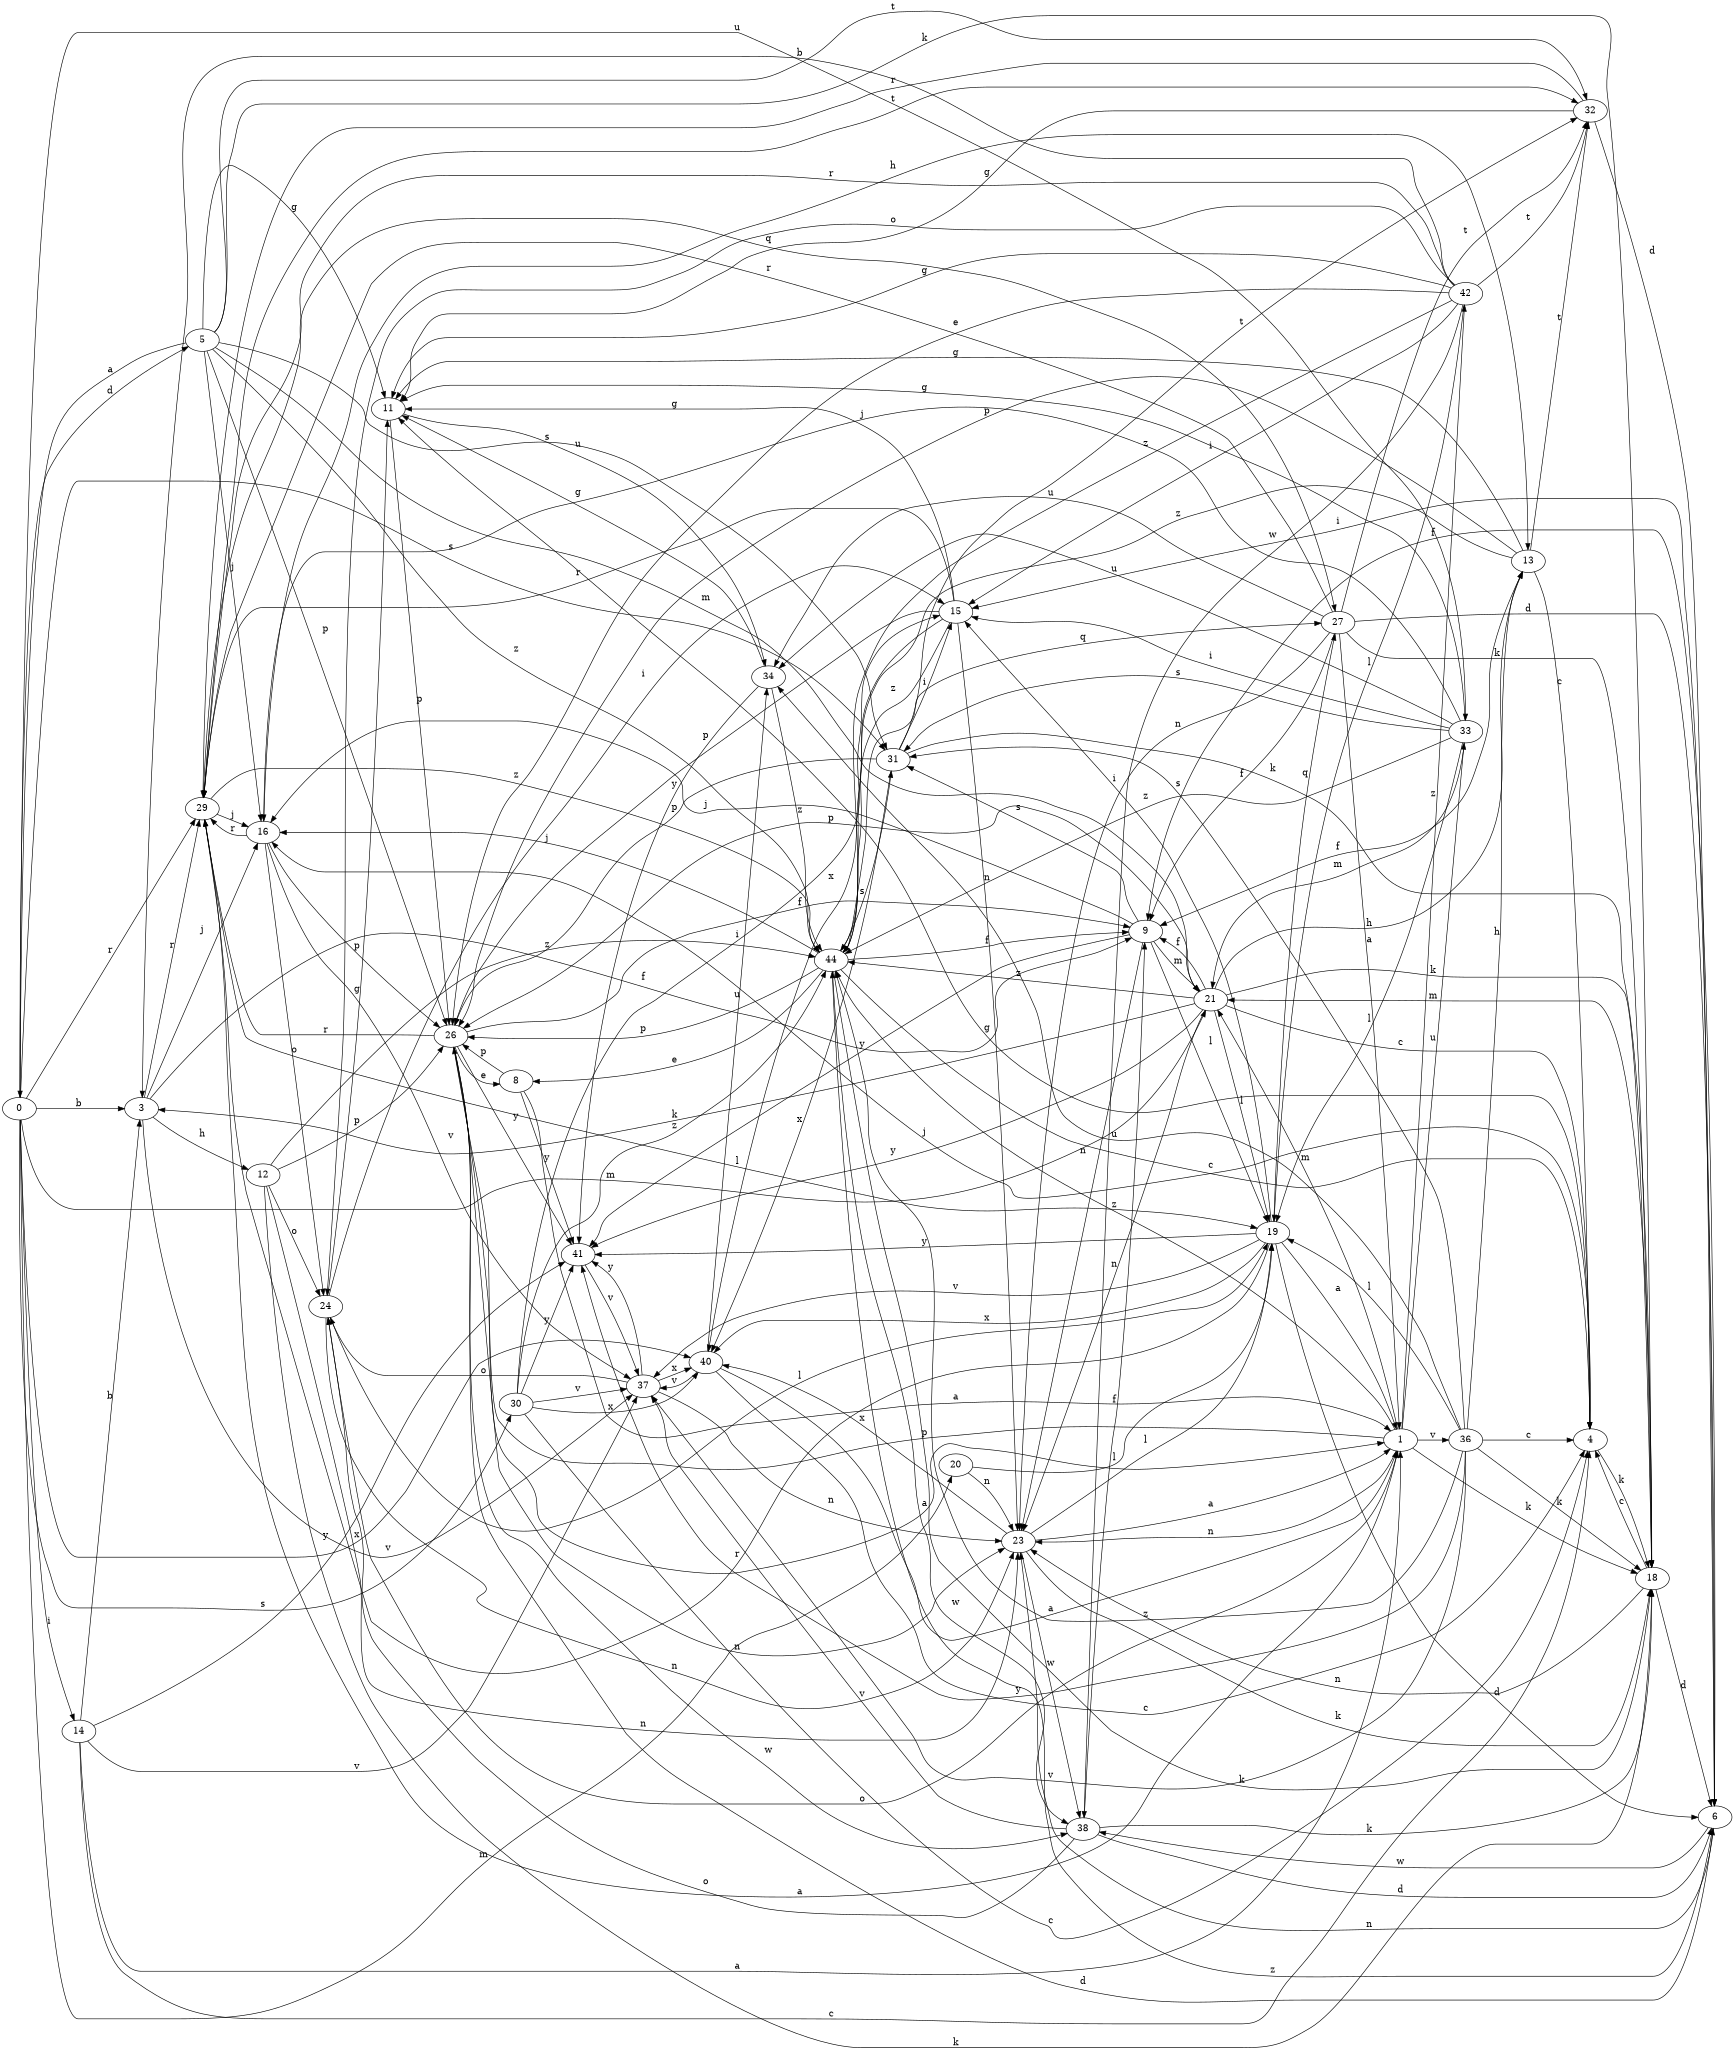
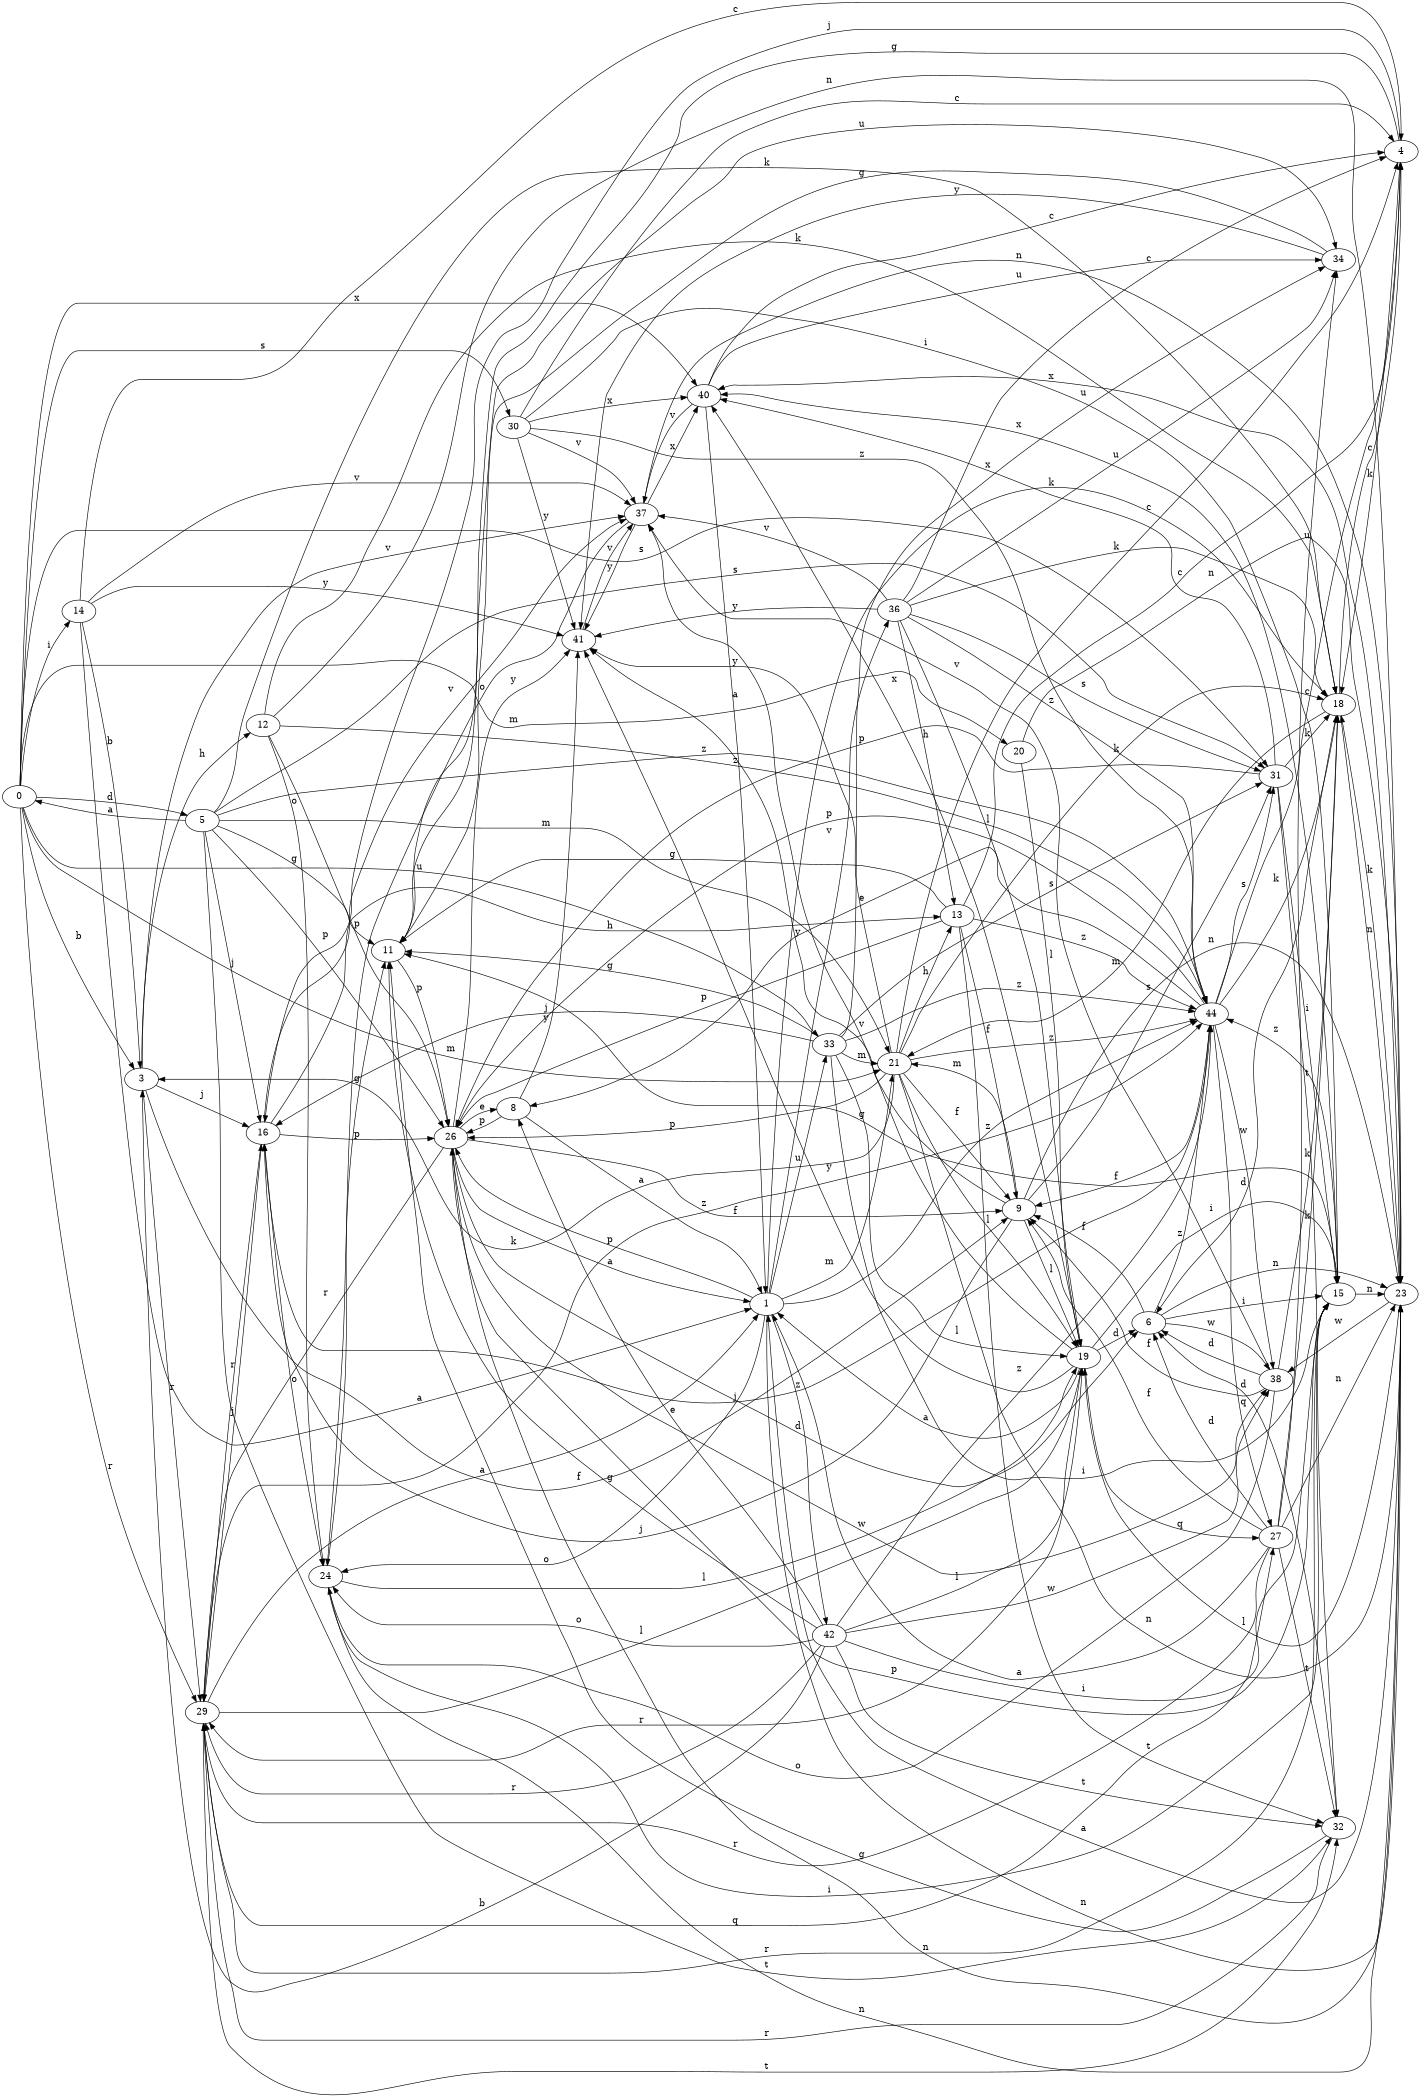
edge "42" -> "26": now "42" -> "8"
edge "34" -> "44": removed, label "z"
